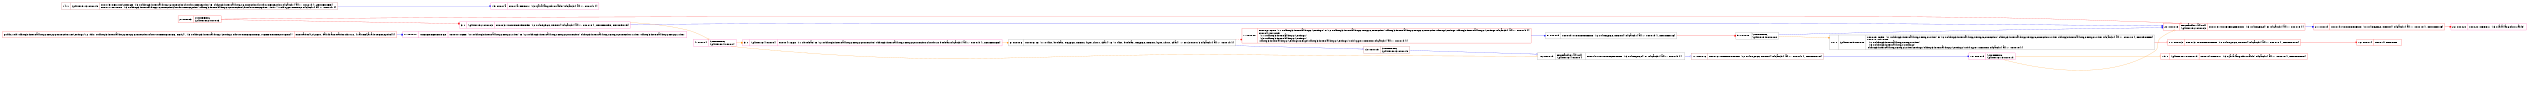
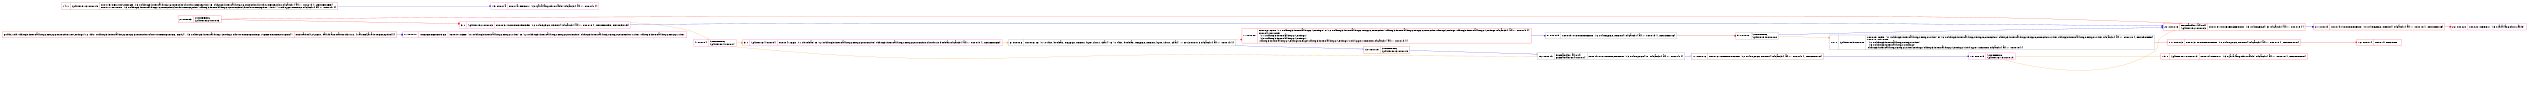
node "16: 0x001b": text "Splitter:B:4:0x0004" -> "ExcHandler:B:4:0x0004"
